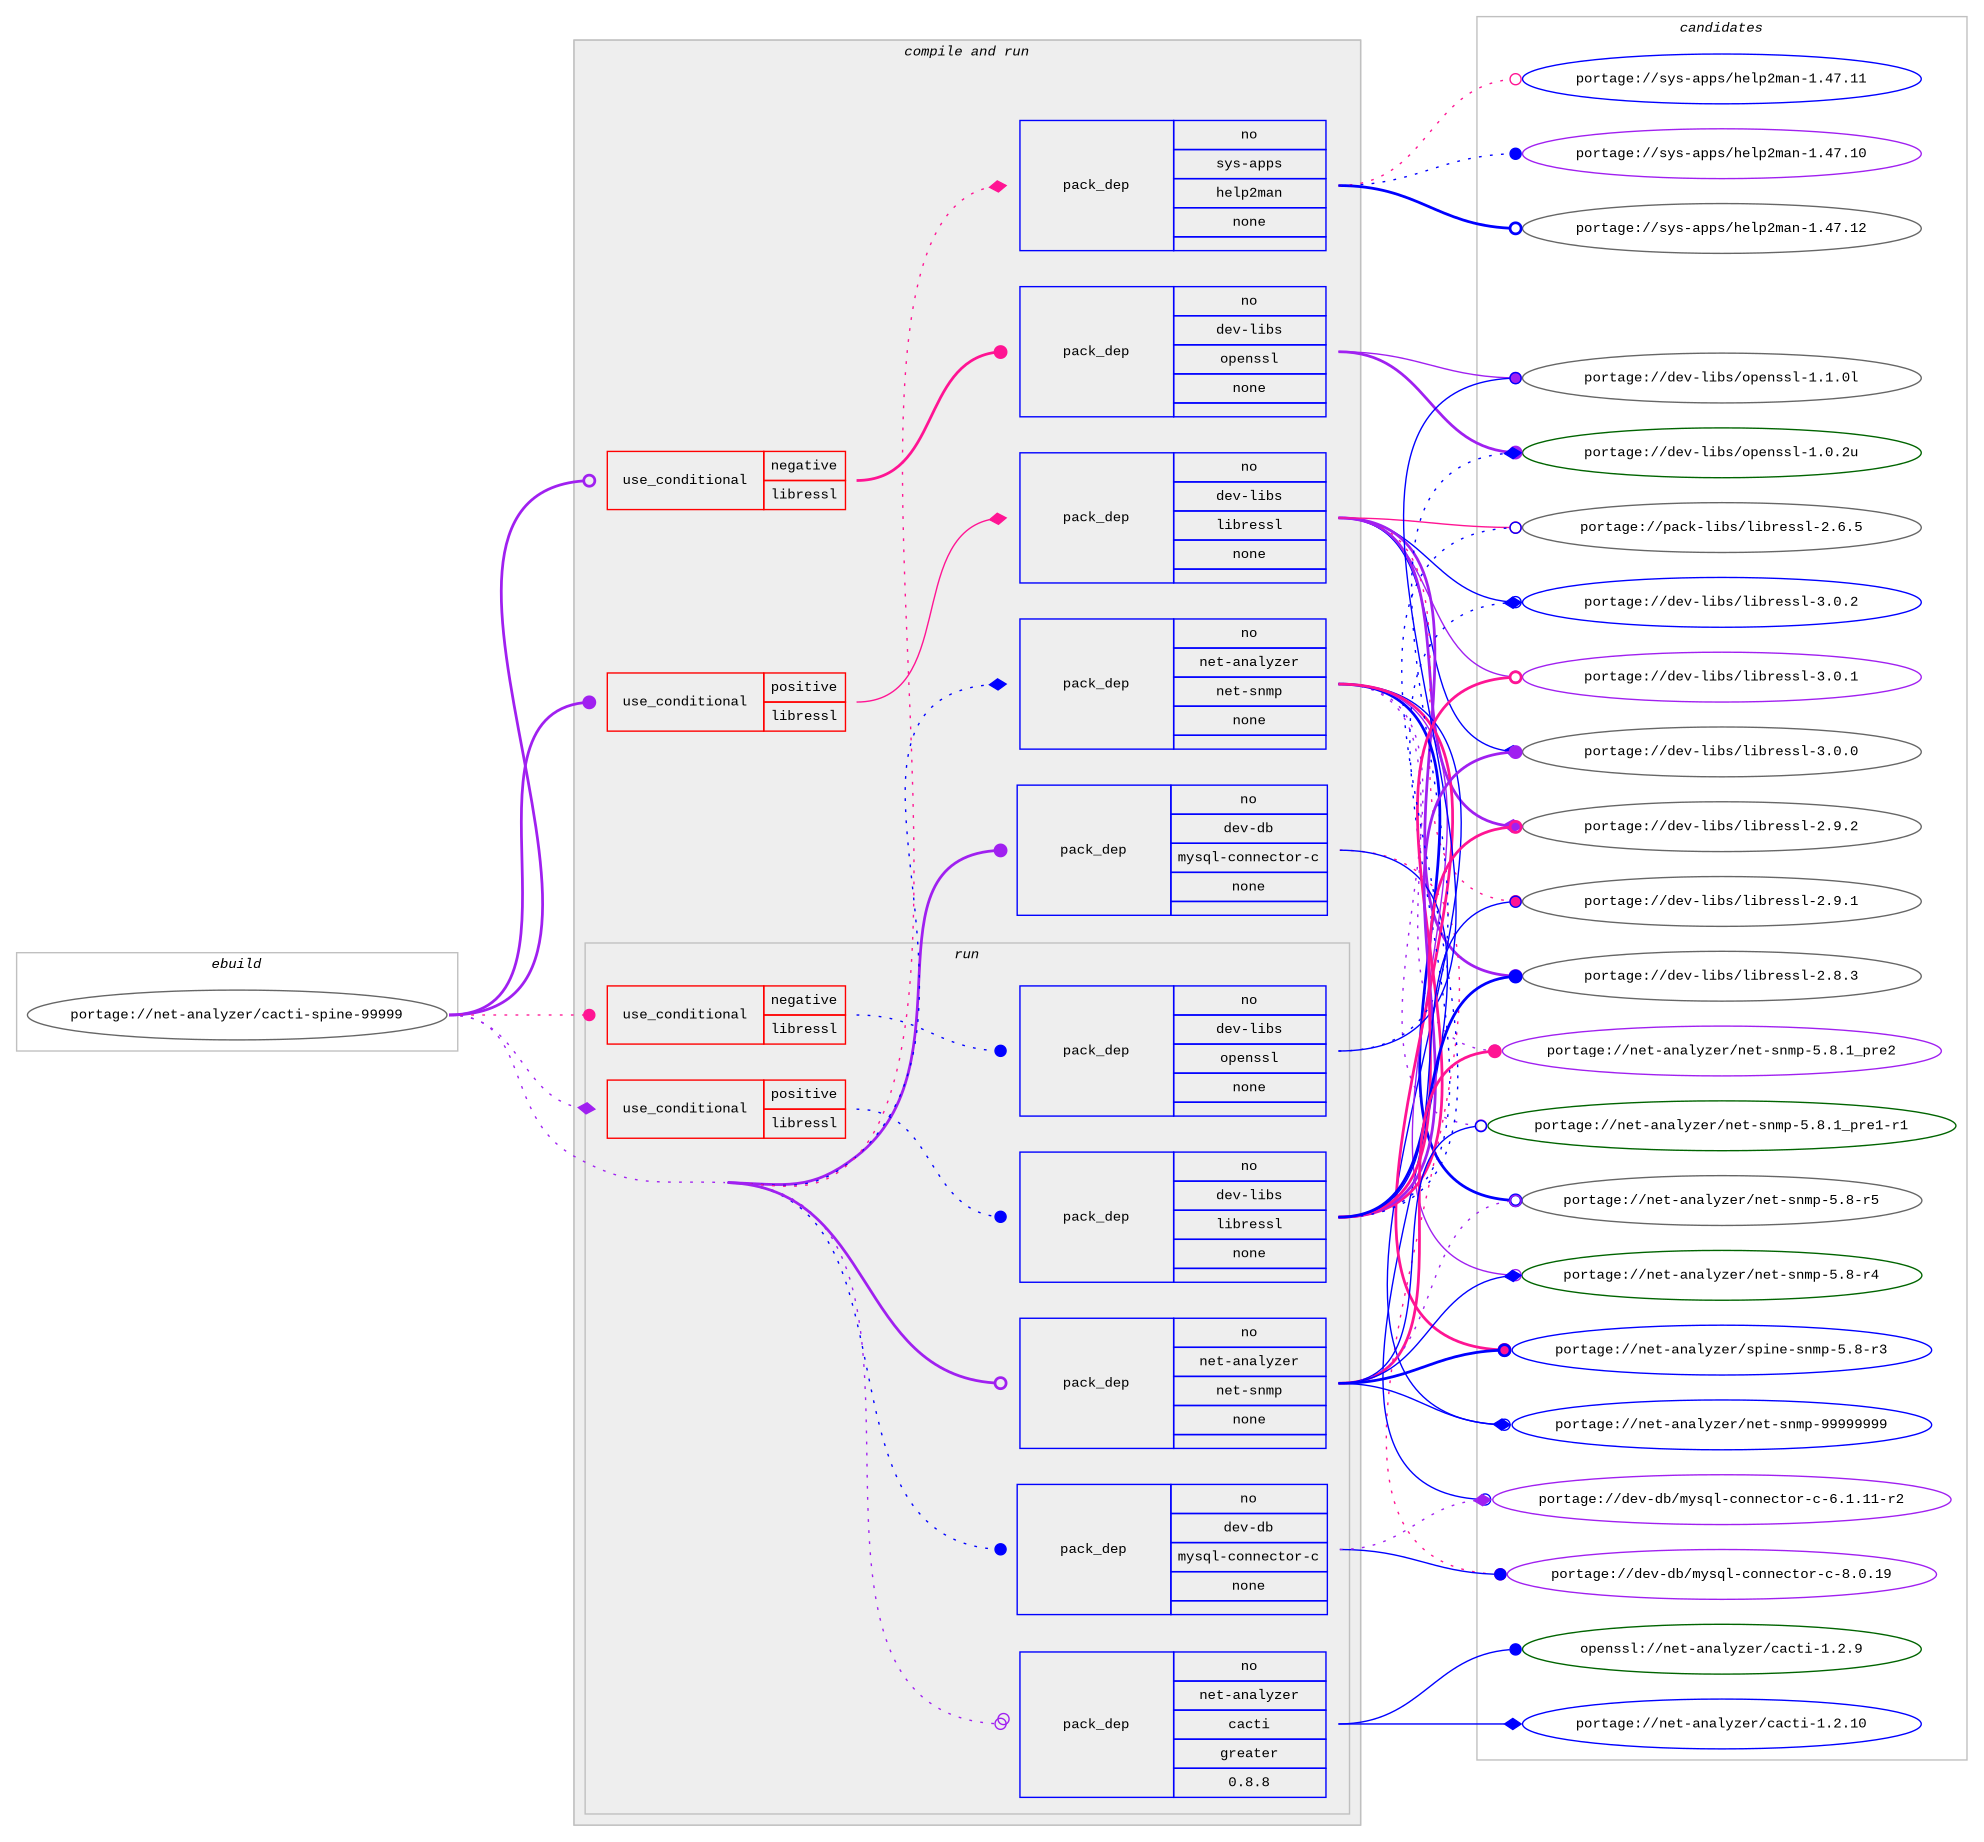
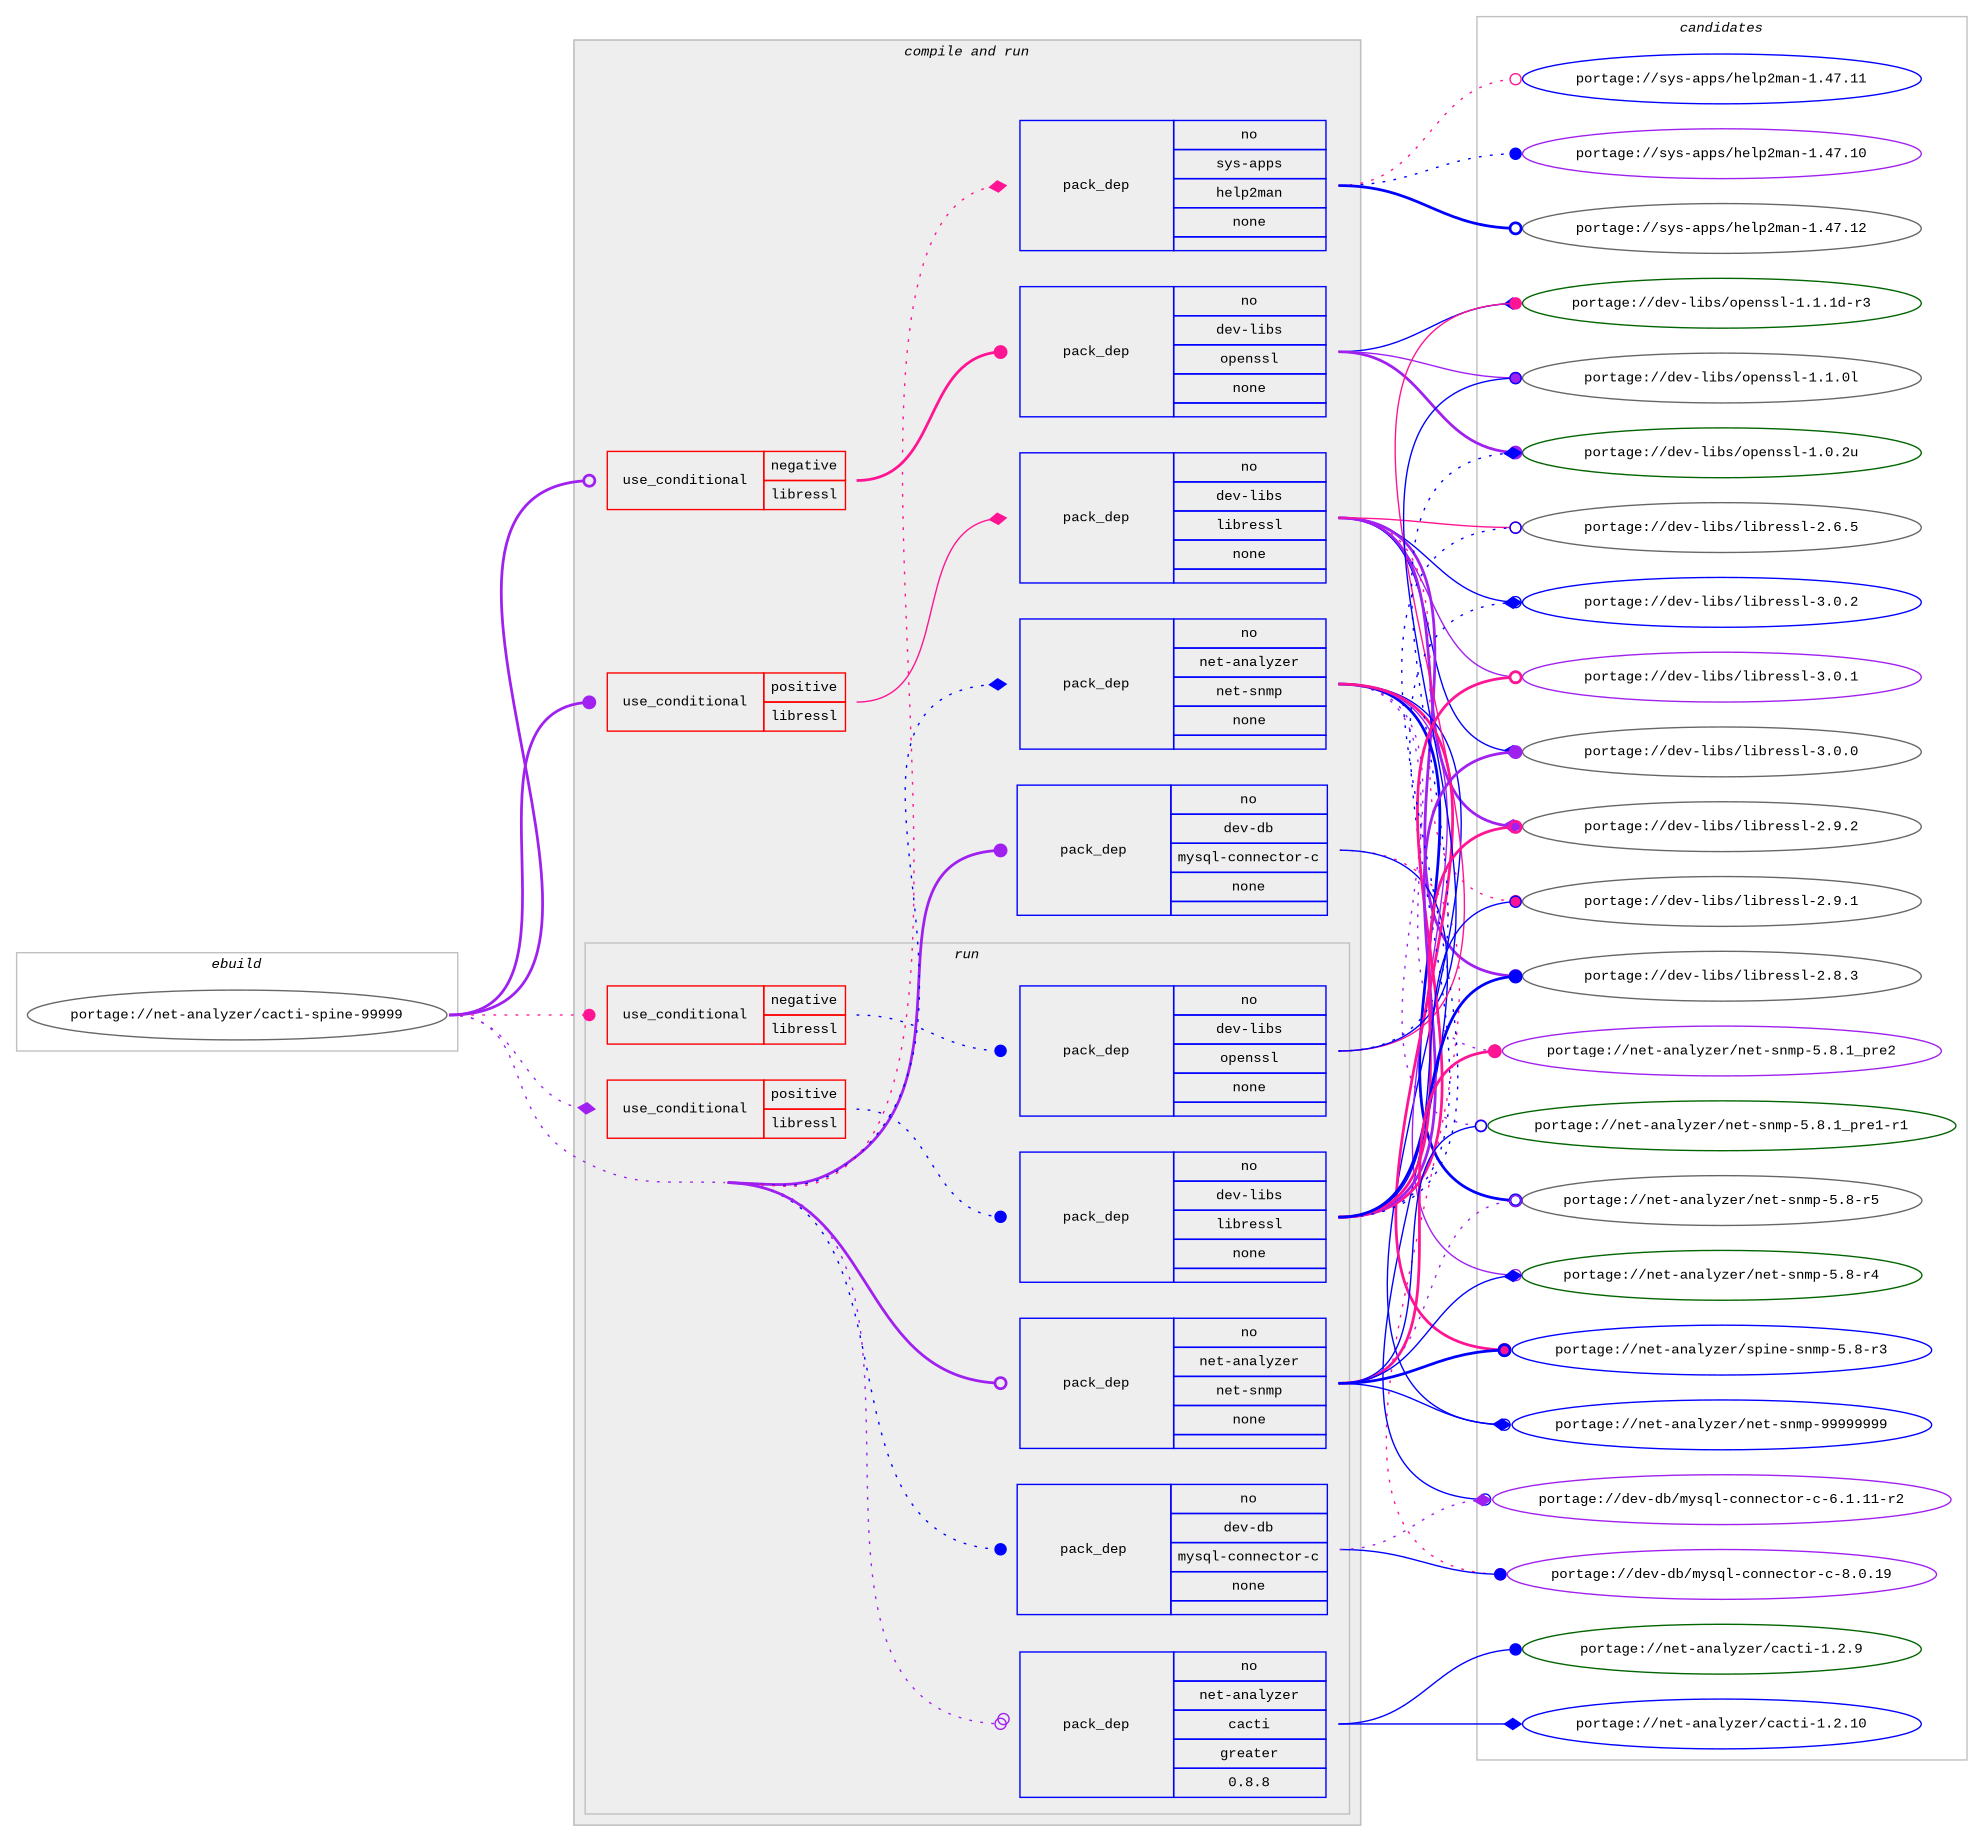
node "portage://dev-libs/openssl-1.1.1d-r3": added
node "portage://pack-libs/libressl-2.6.5": label "portage://pack-libs/libressl-2.6.5" -> "portage://dev-libs/libressl-2.6.5"
node "openssl://net-analyzer/cacti-1.2.9": label "openssl://net-analyzer/cacti-1.2.9" -> "portage://net-analyzer/cacti-1.2.9"
